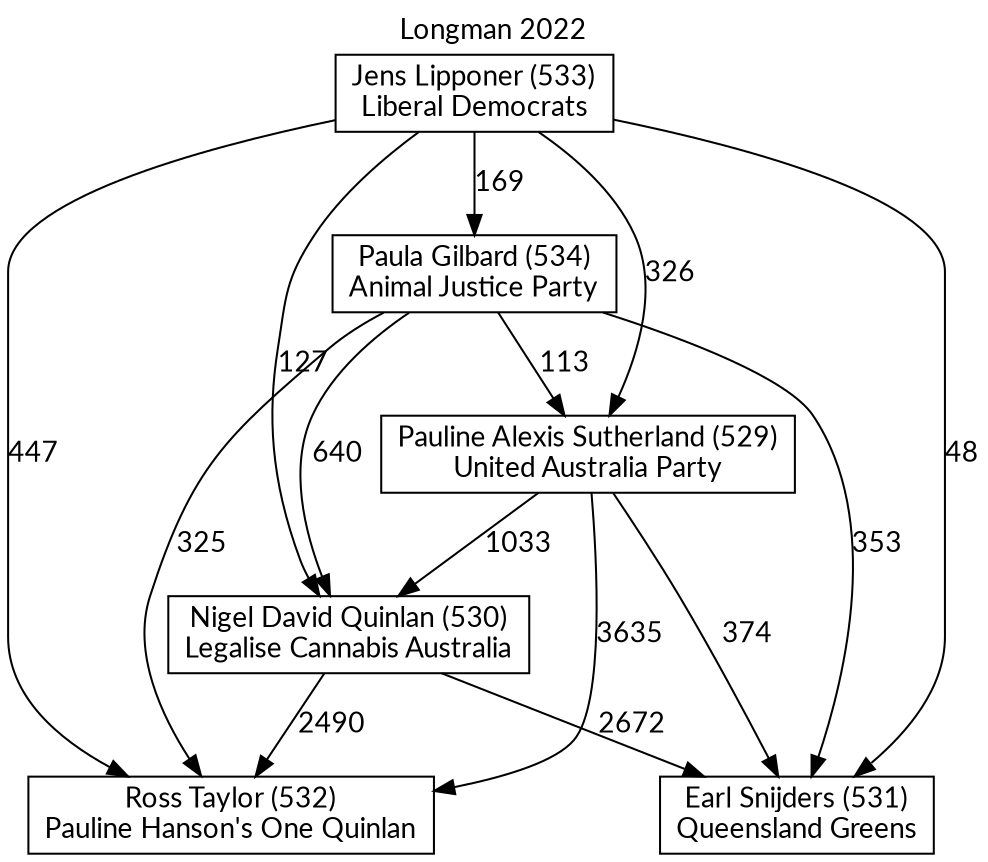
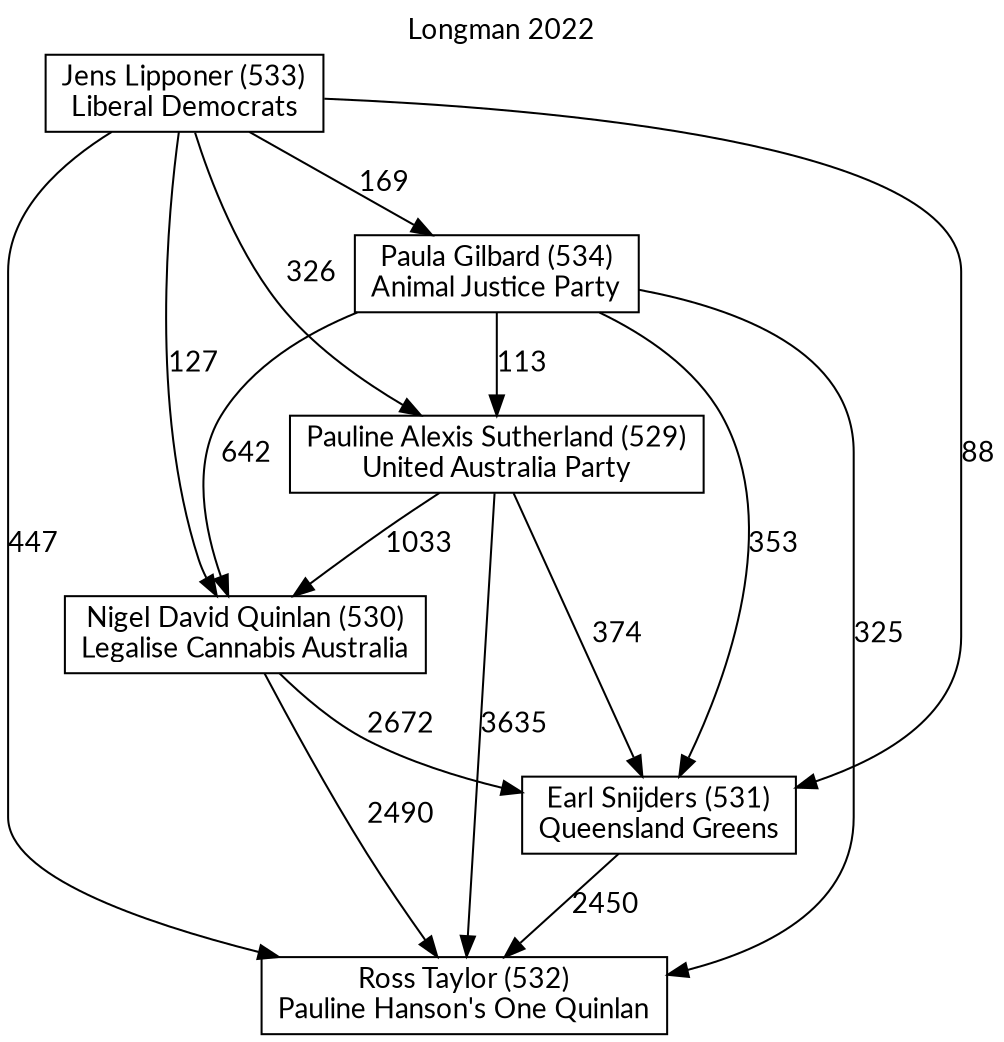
edge "Paula Gilbard (534) Animal Justice Party" -> "Nigel David Quinlan (530) Legalise Cannabis Australia": label "640" -> "642"
edge "Jens Lipponer (533) Liberal Democrats" -> "Earl Snijders (531) Queensland Greens": label "48" -> "88"
edge "Earl Snijders (531) Queensland Greens" -> "Ross Taylor (532) Pauline Hanson's One Quinlan": added, label "2450"
